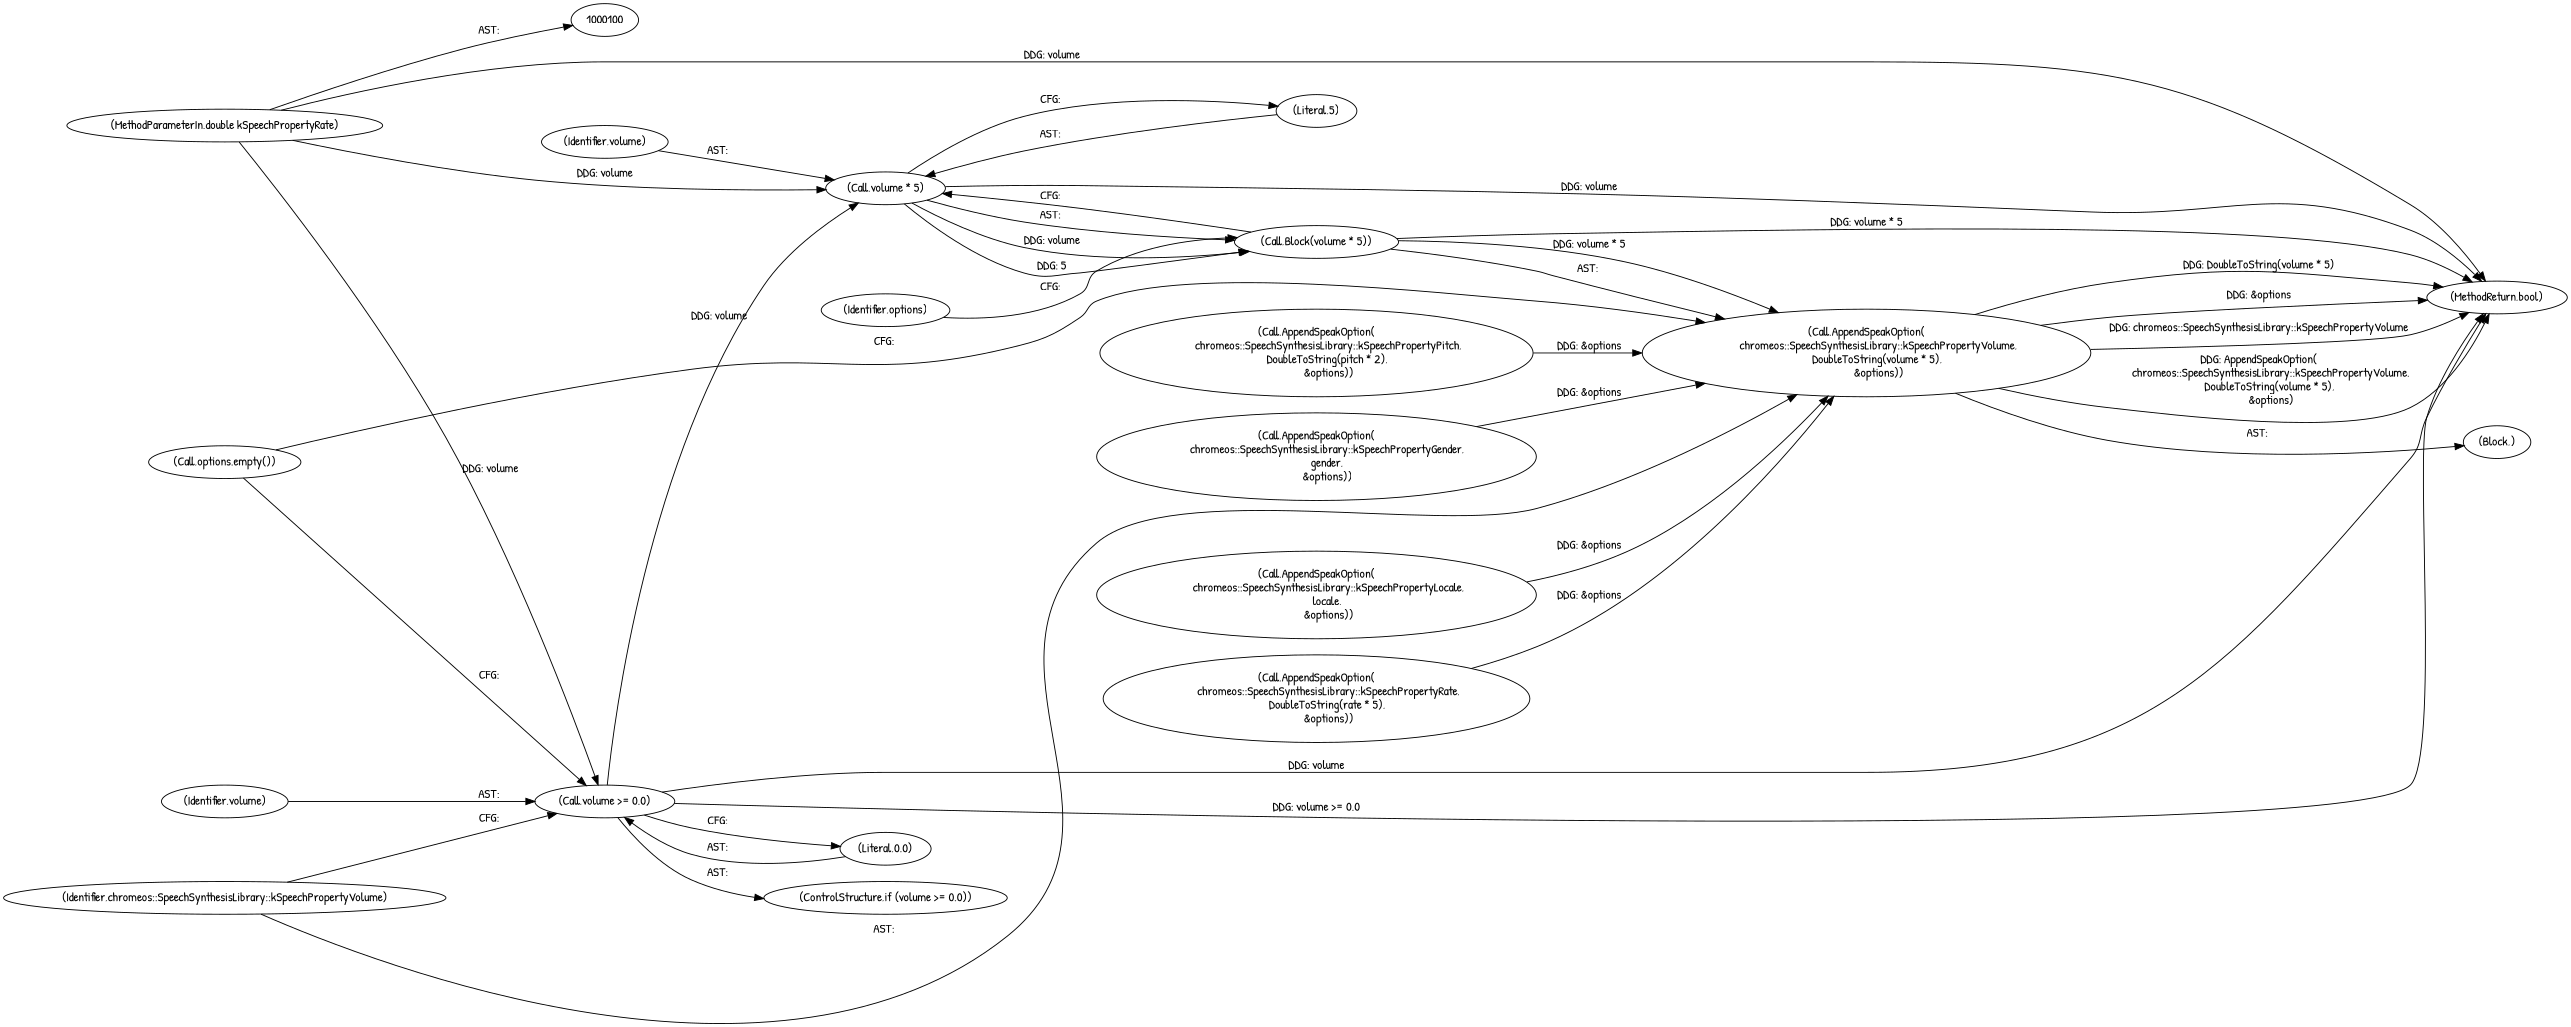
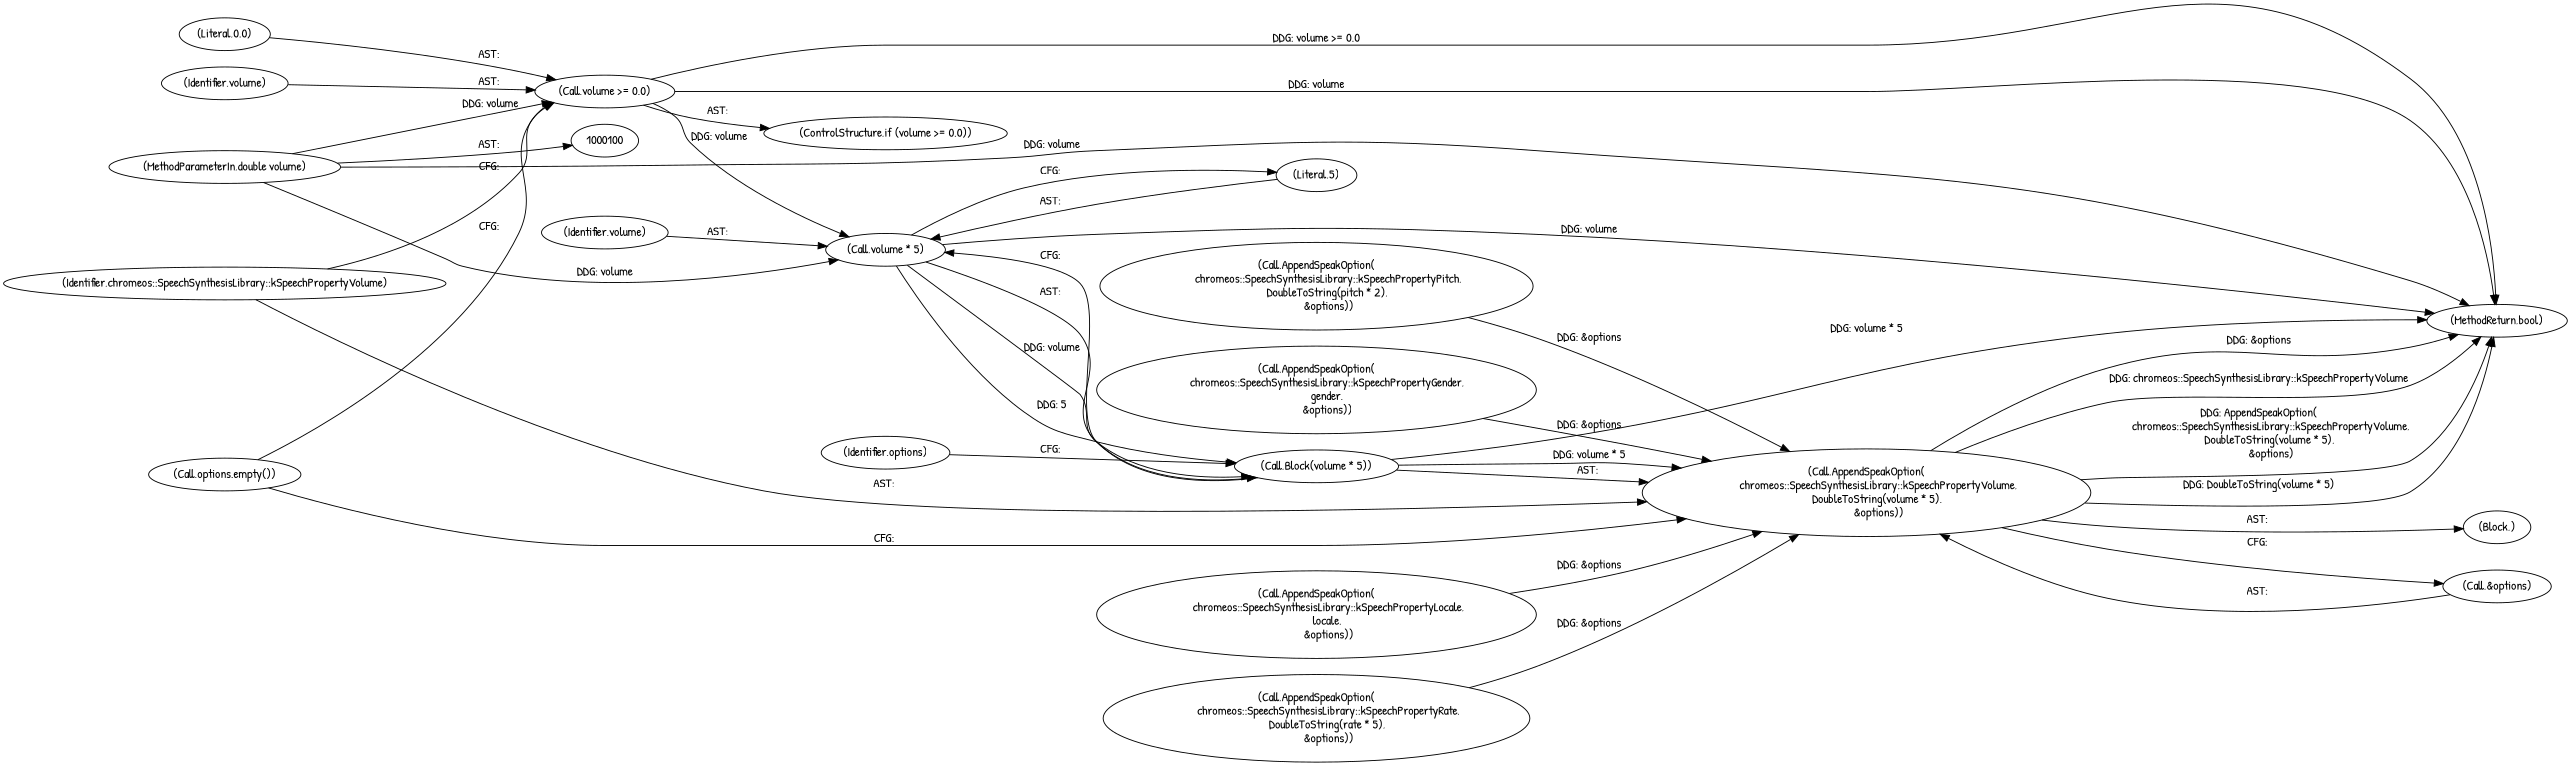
node "(MethodParameterIn,double kSpeechPropertyRate)": label "(MethodParameterIn,double kSpeechPropertyRate)" -> "(MethodParameterIn,double volume)"
node "(Call,&options)": added
edge "(Call,volume >= 0.0)" -> "(Literal,0.0)": removed, label "CFG:"
